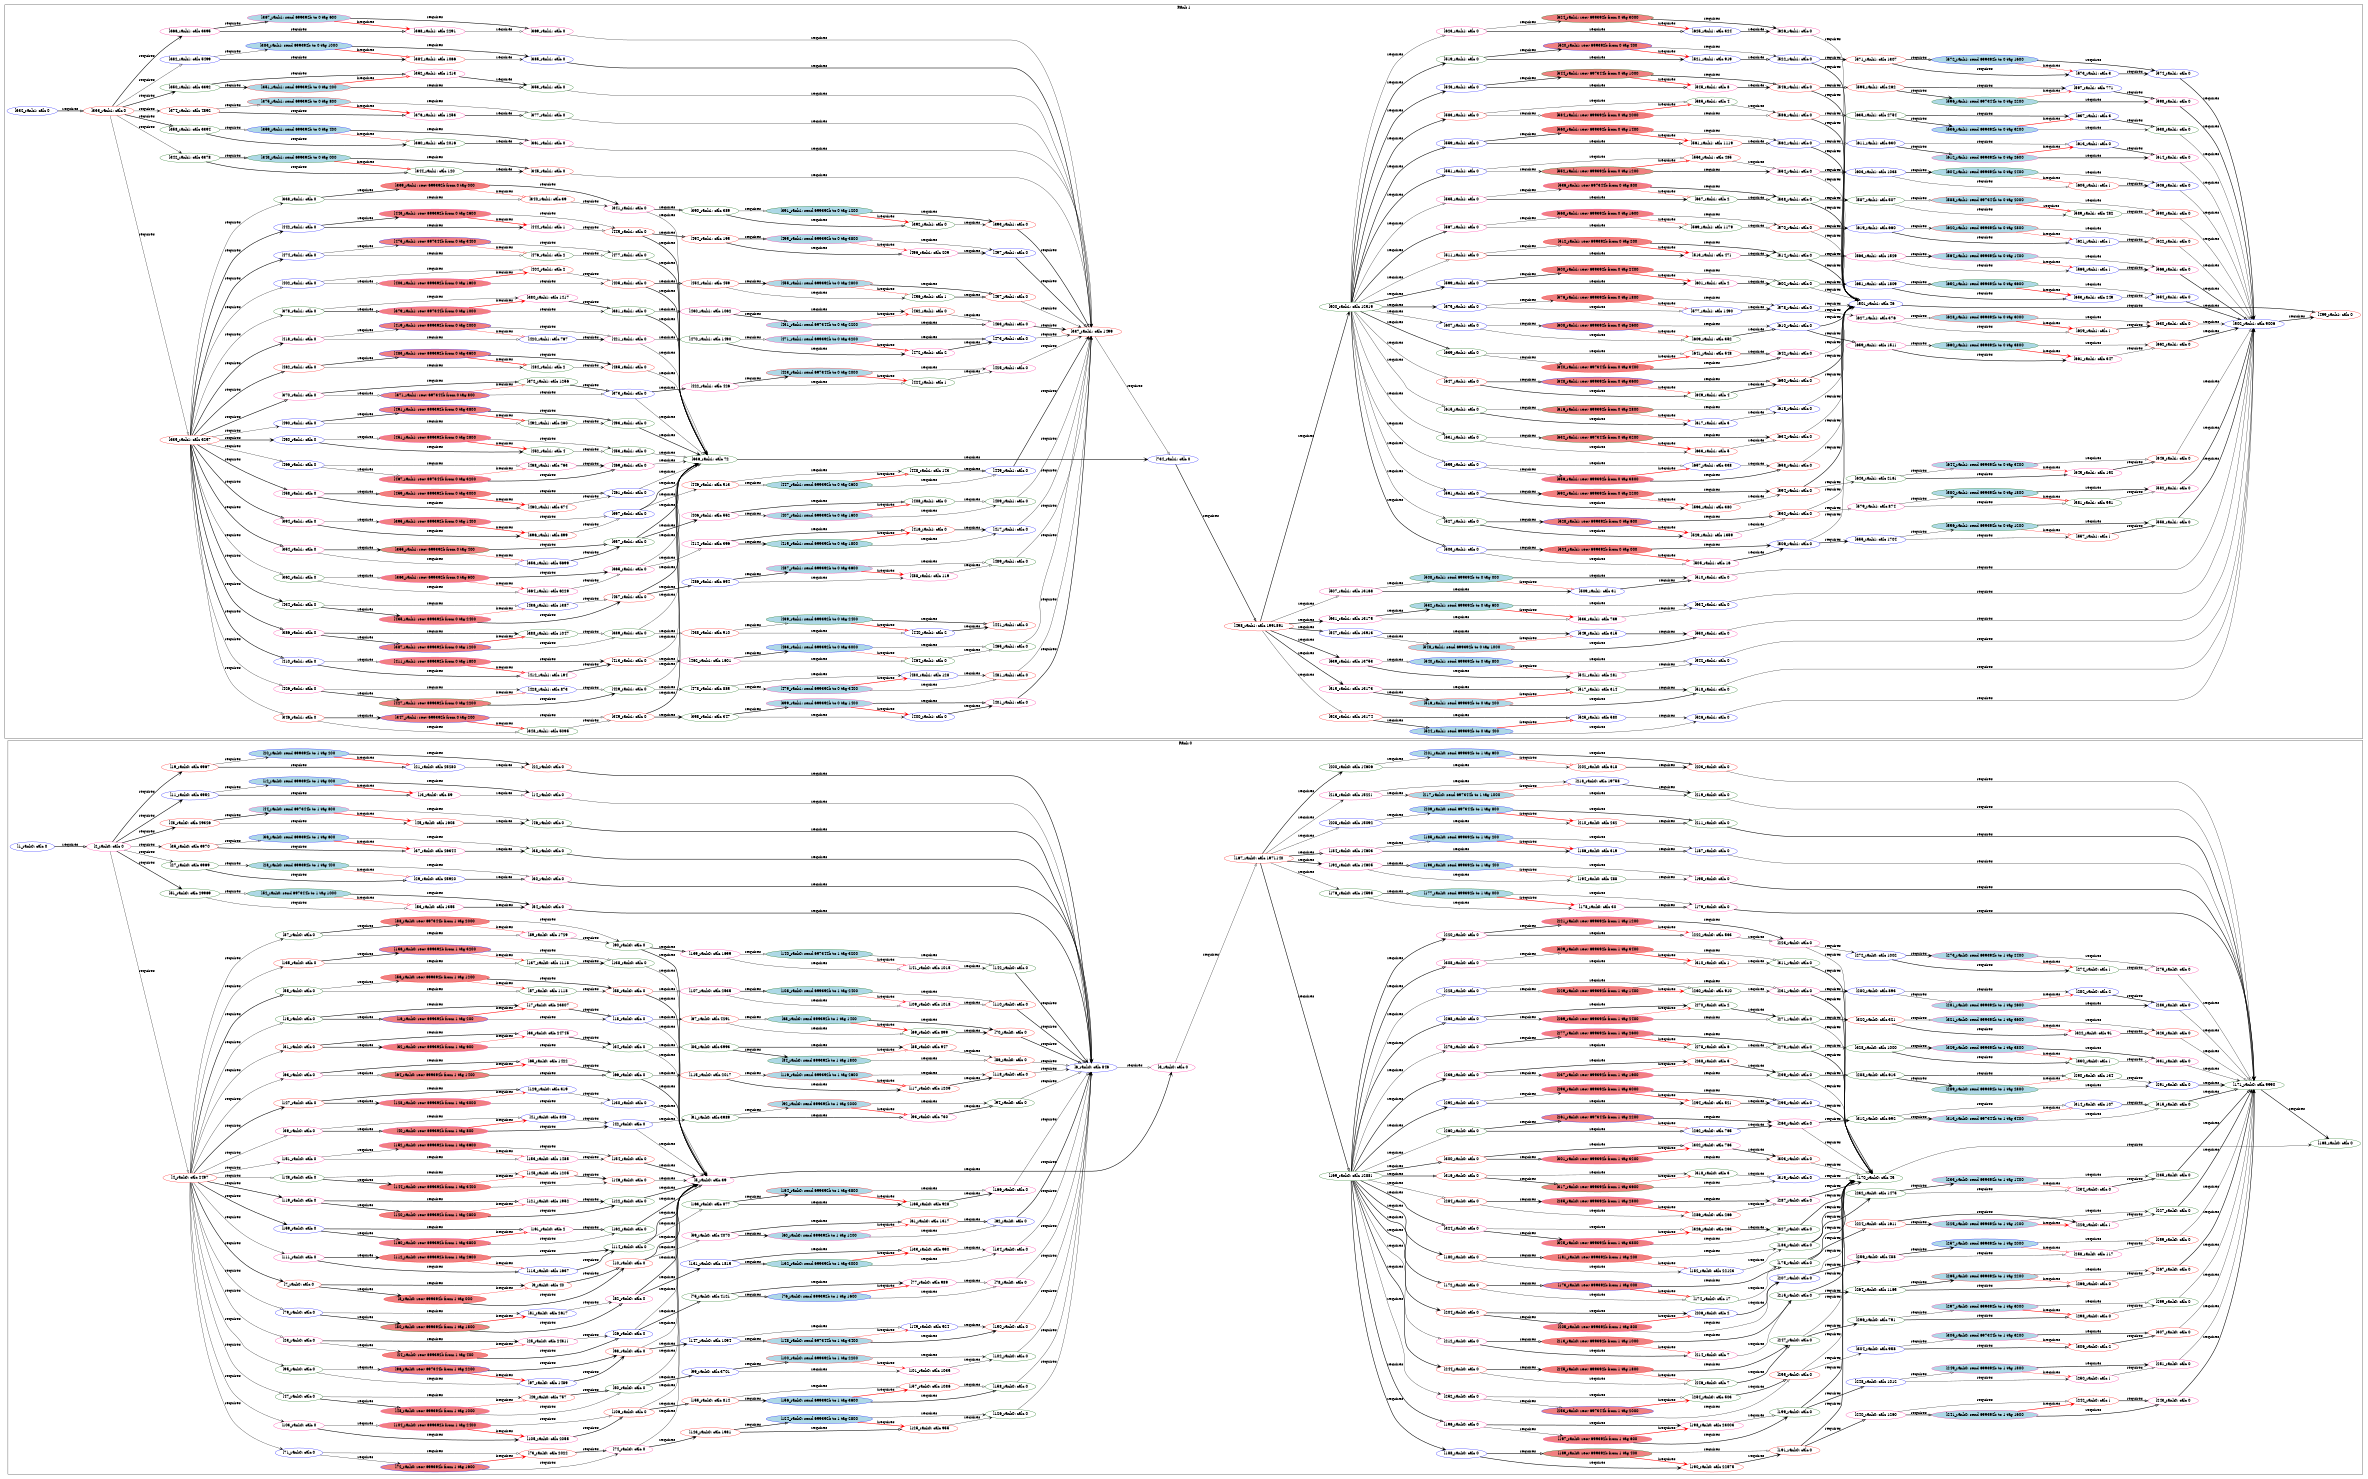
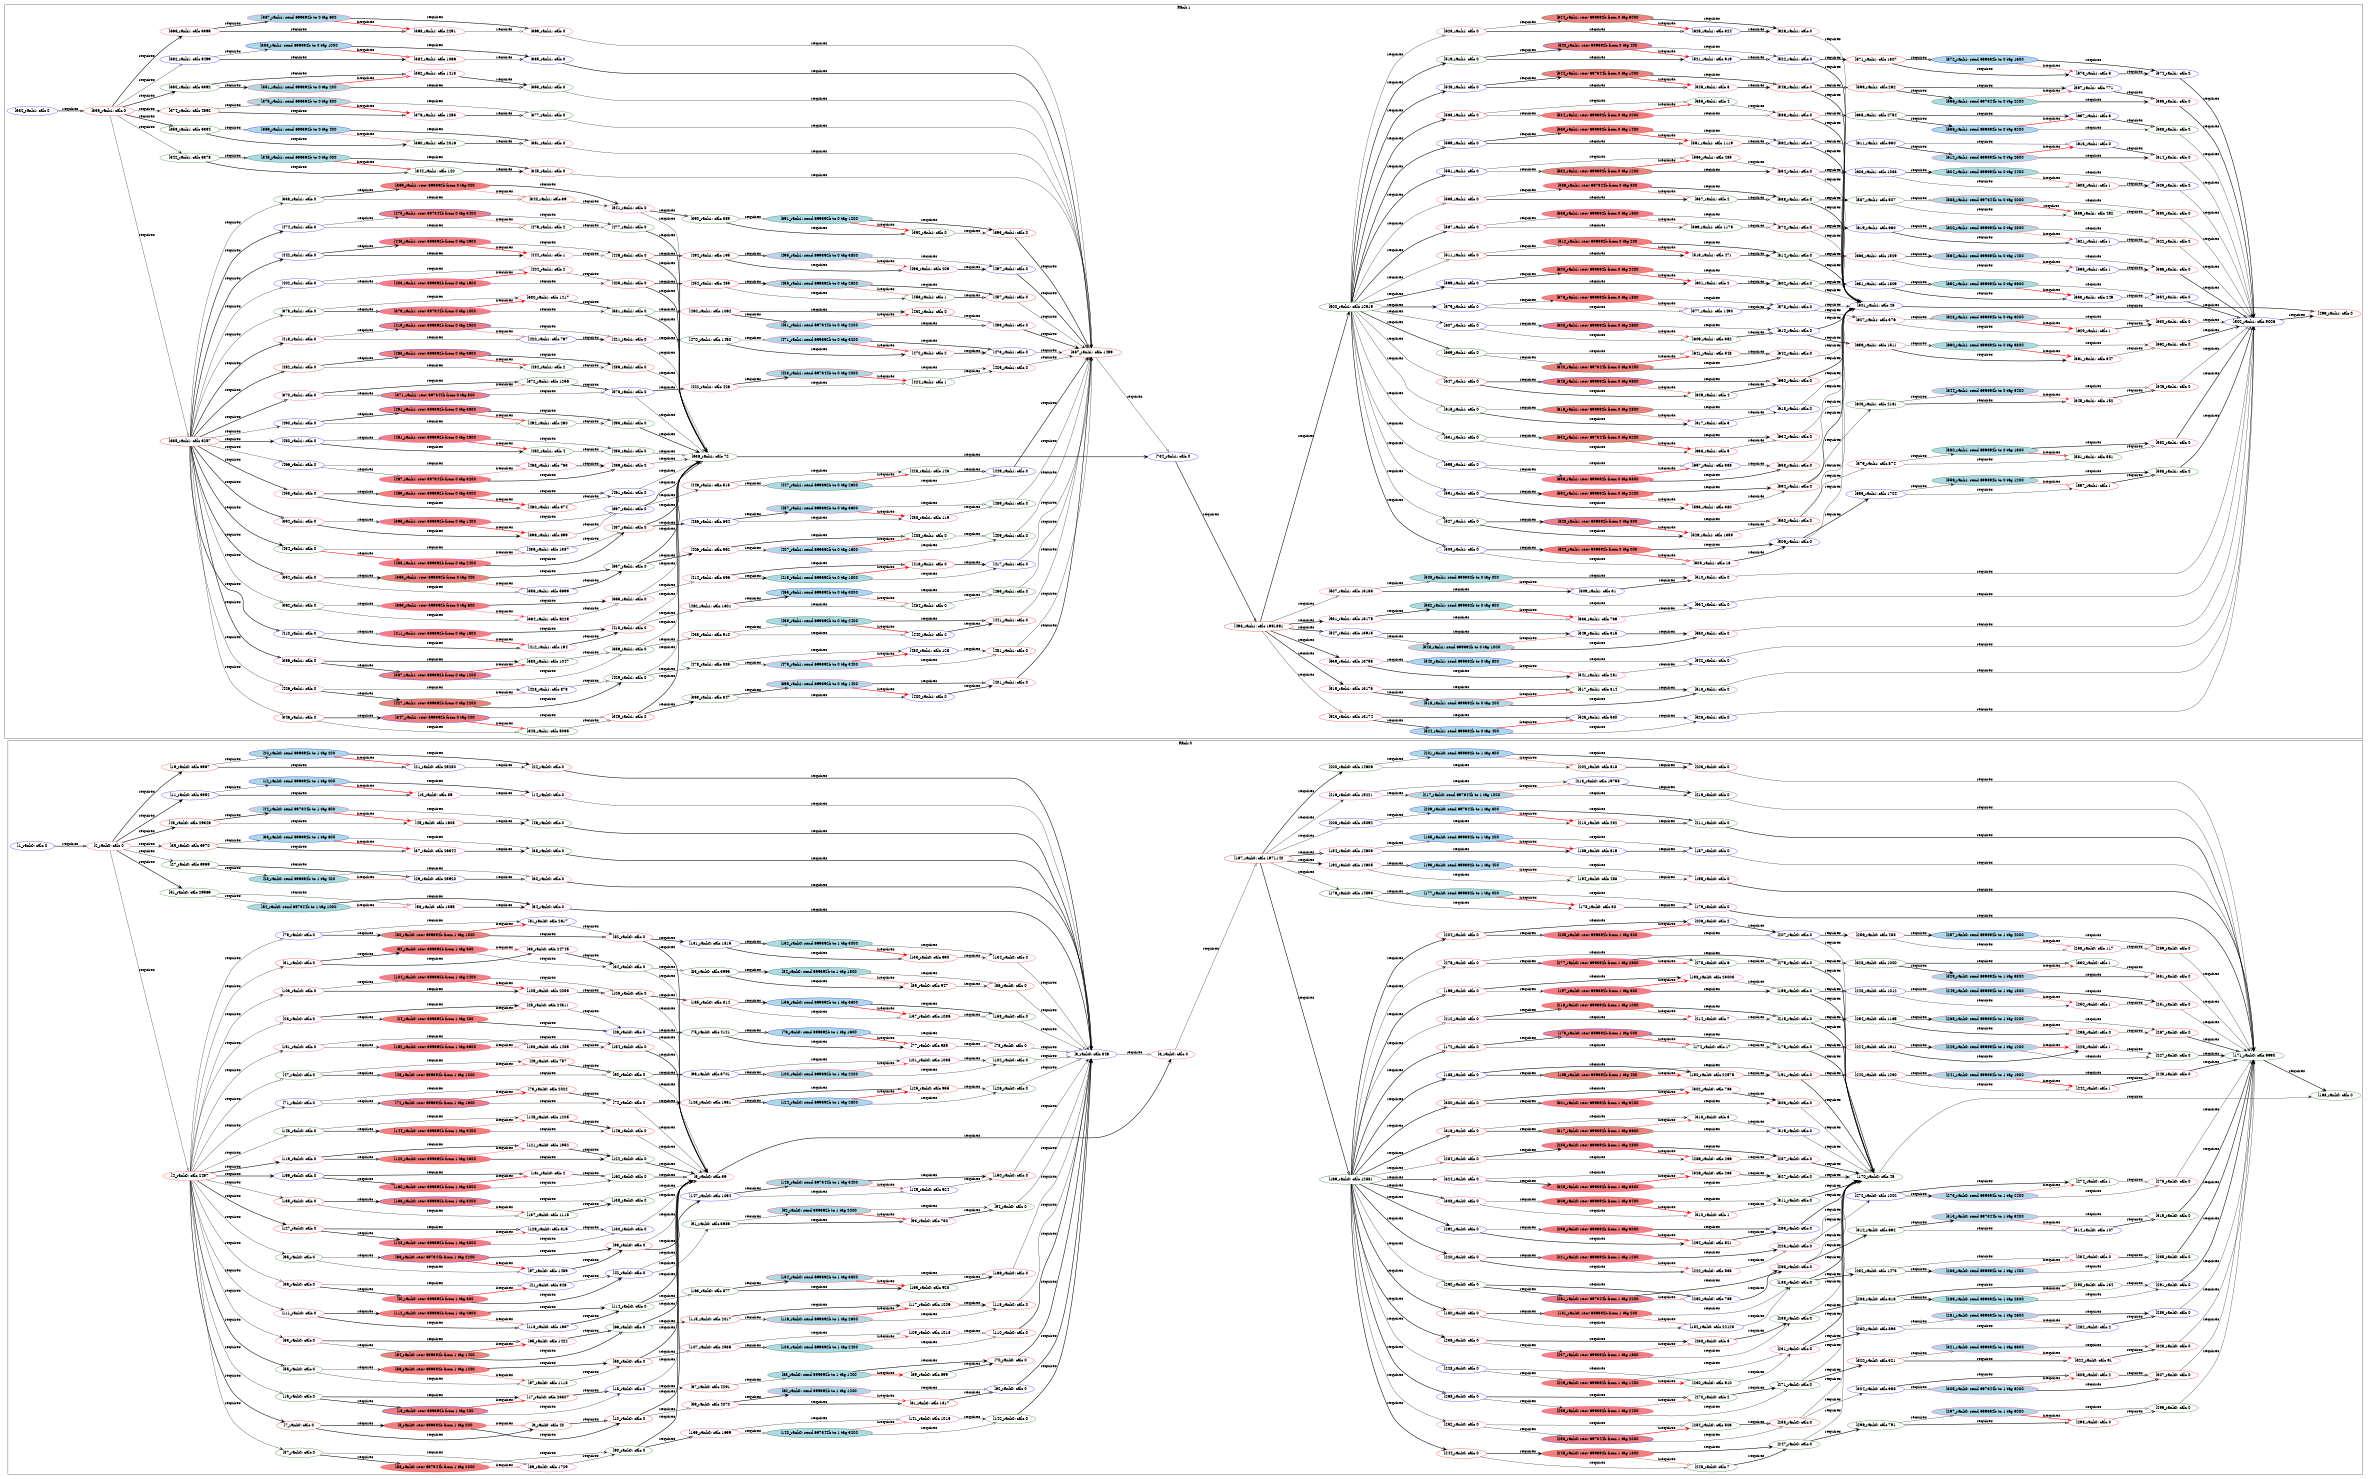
node "l640_rank1: recv 697344b from 0 tag 3400": color red -> darkgreen
edge "l441_rank1: calc 0" -> "l337_rank1: calc 1499": added, label "requires"
edge "l434_rank1: calc 0" -> "l435_rank1: recv 699392b from 0 tag 2400": color black -> red
edge "l53_rank0: calc 1355" -> "l54_rank0: calc 0": label "irequires" -> "requires"
edge "l268_rank0: calc 0" -> "l270_rank0: calc 2": arrowhead vee -> onormal
edge "l67_rank0: calc 4291" -> "l69_rank0: calc 899": removed, label "requires"
